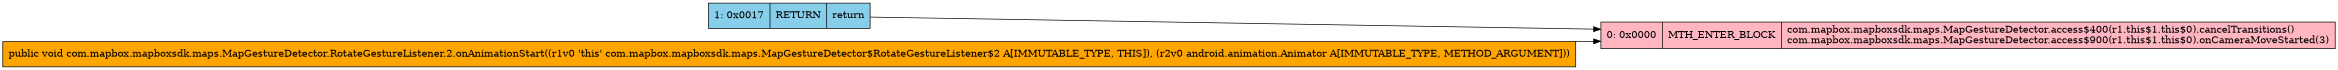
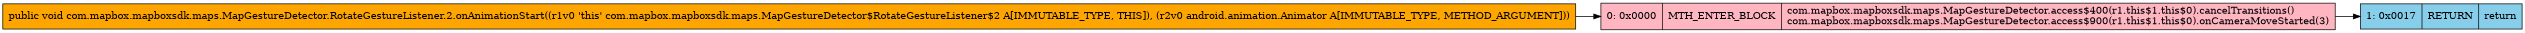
edge "1: 0x0017" -> "0: 0x0000": reversed
